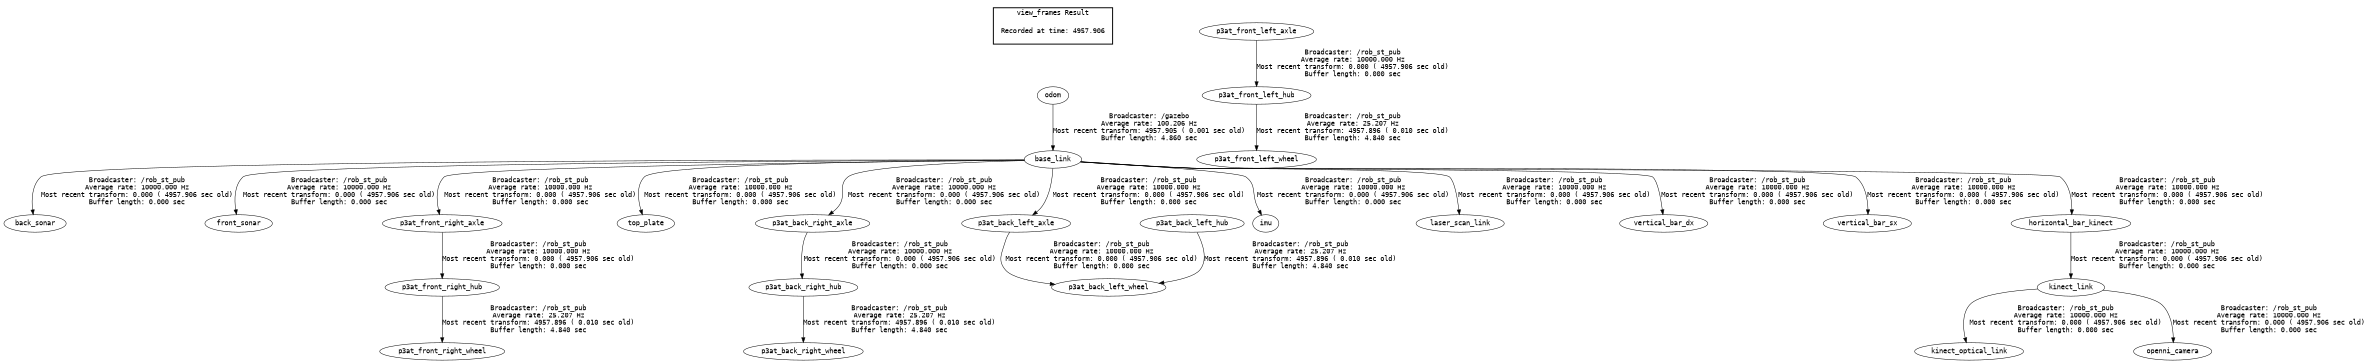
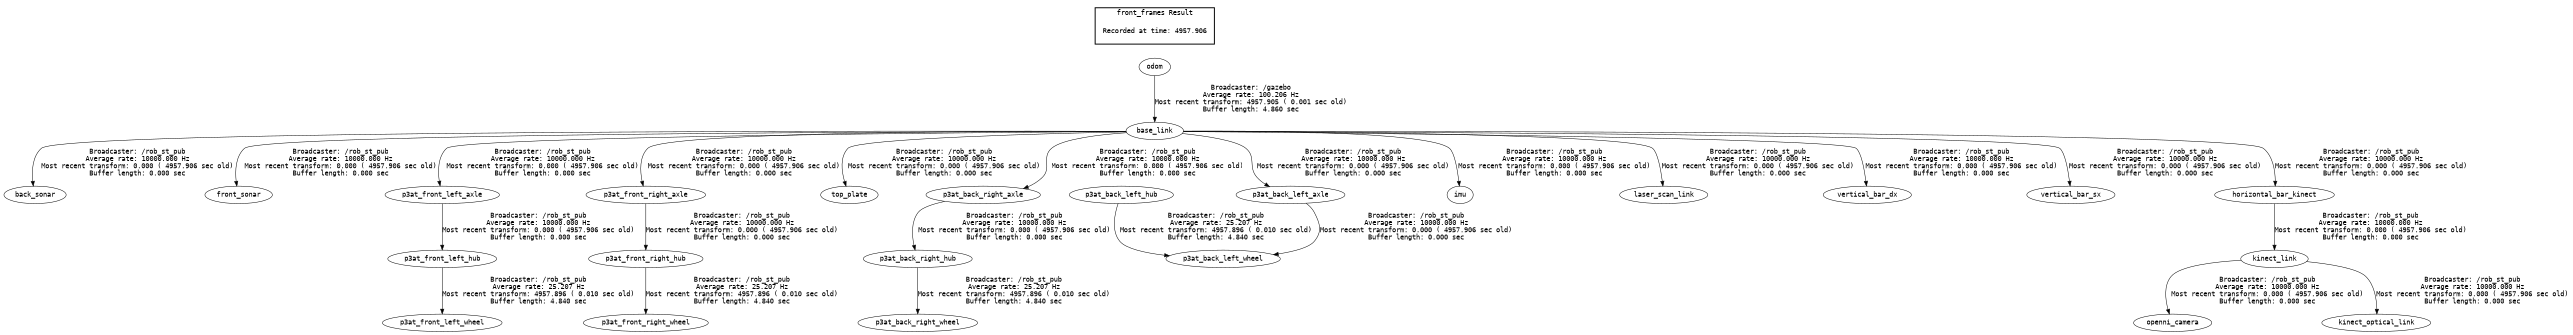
cluster "view_frames Result": label "view_frames Result" -> "front_frames Result"
edge "base_link" -> "p3at_front_left_axle": added, label "Broadcaster: /rob_st_pub Average rate: 10000.000 Hz Most recent transform: 0.000 ( 4957.906 sec old) Buffer length: 0.000 sec"
